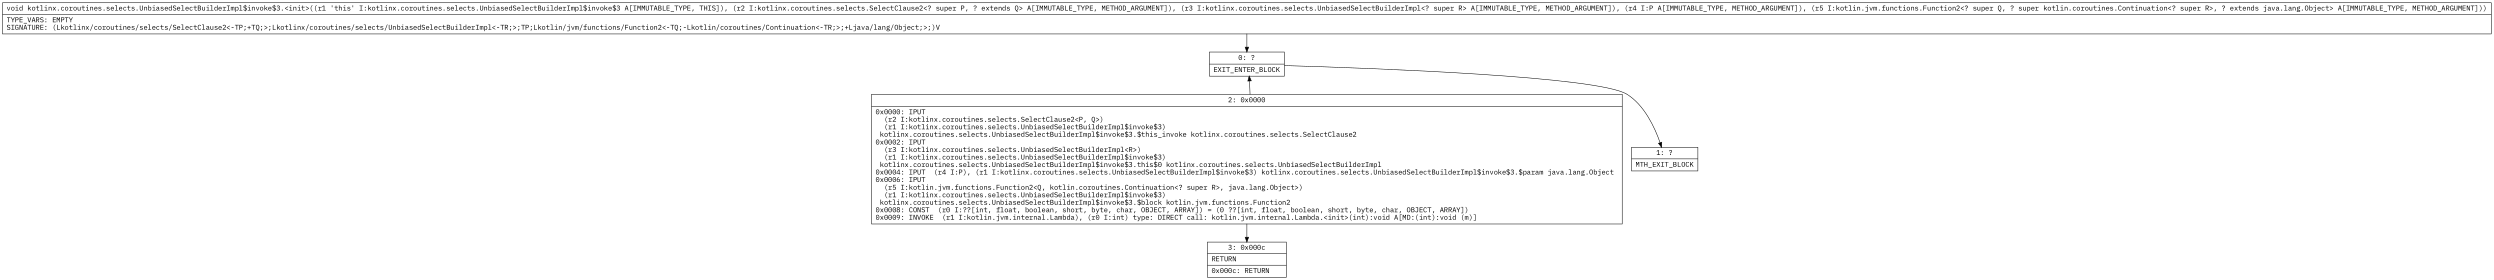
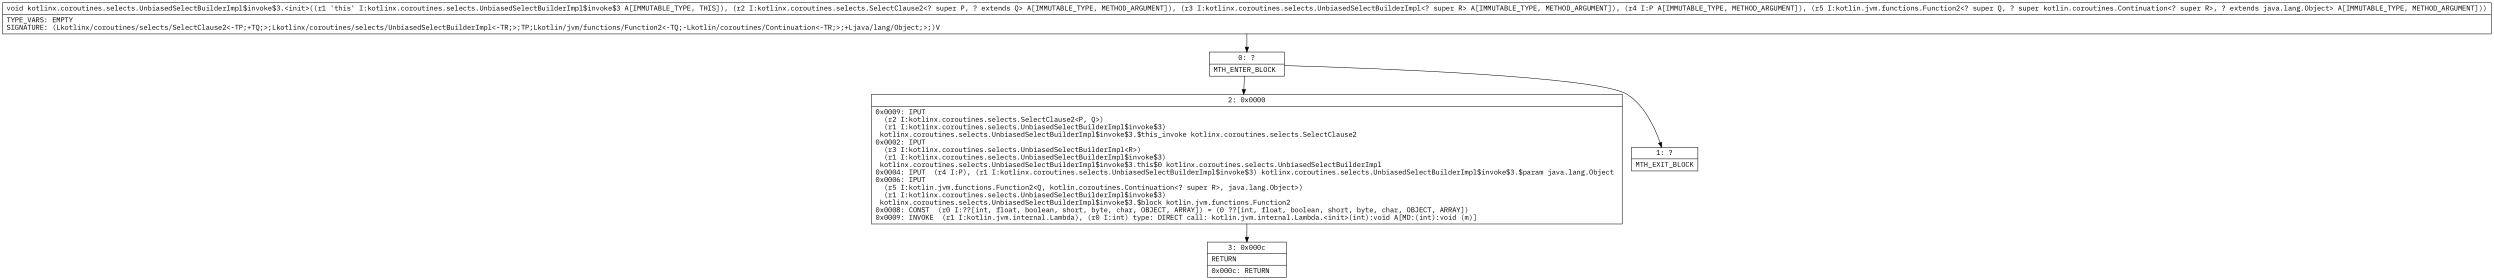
node "0: ?": text "EXIT_ENTER_BLOCK" -> "MTH_ENTER_BLOCK"
edge "2: 0x0000" -> "0: ?": reversed
node "2: 0x0000": text "0x0000: IPUT" -> "0x0009: IPUT"
